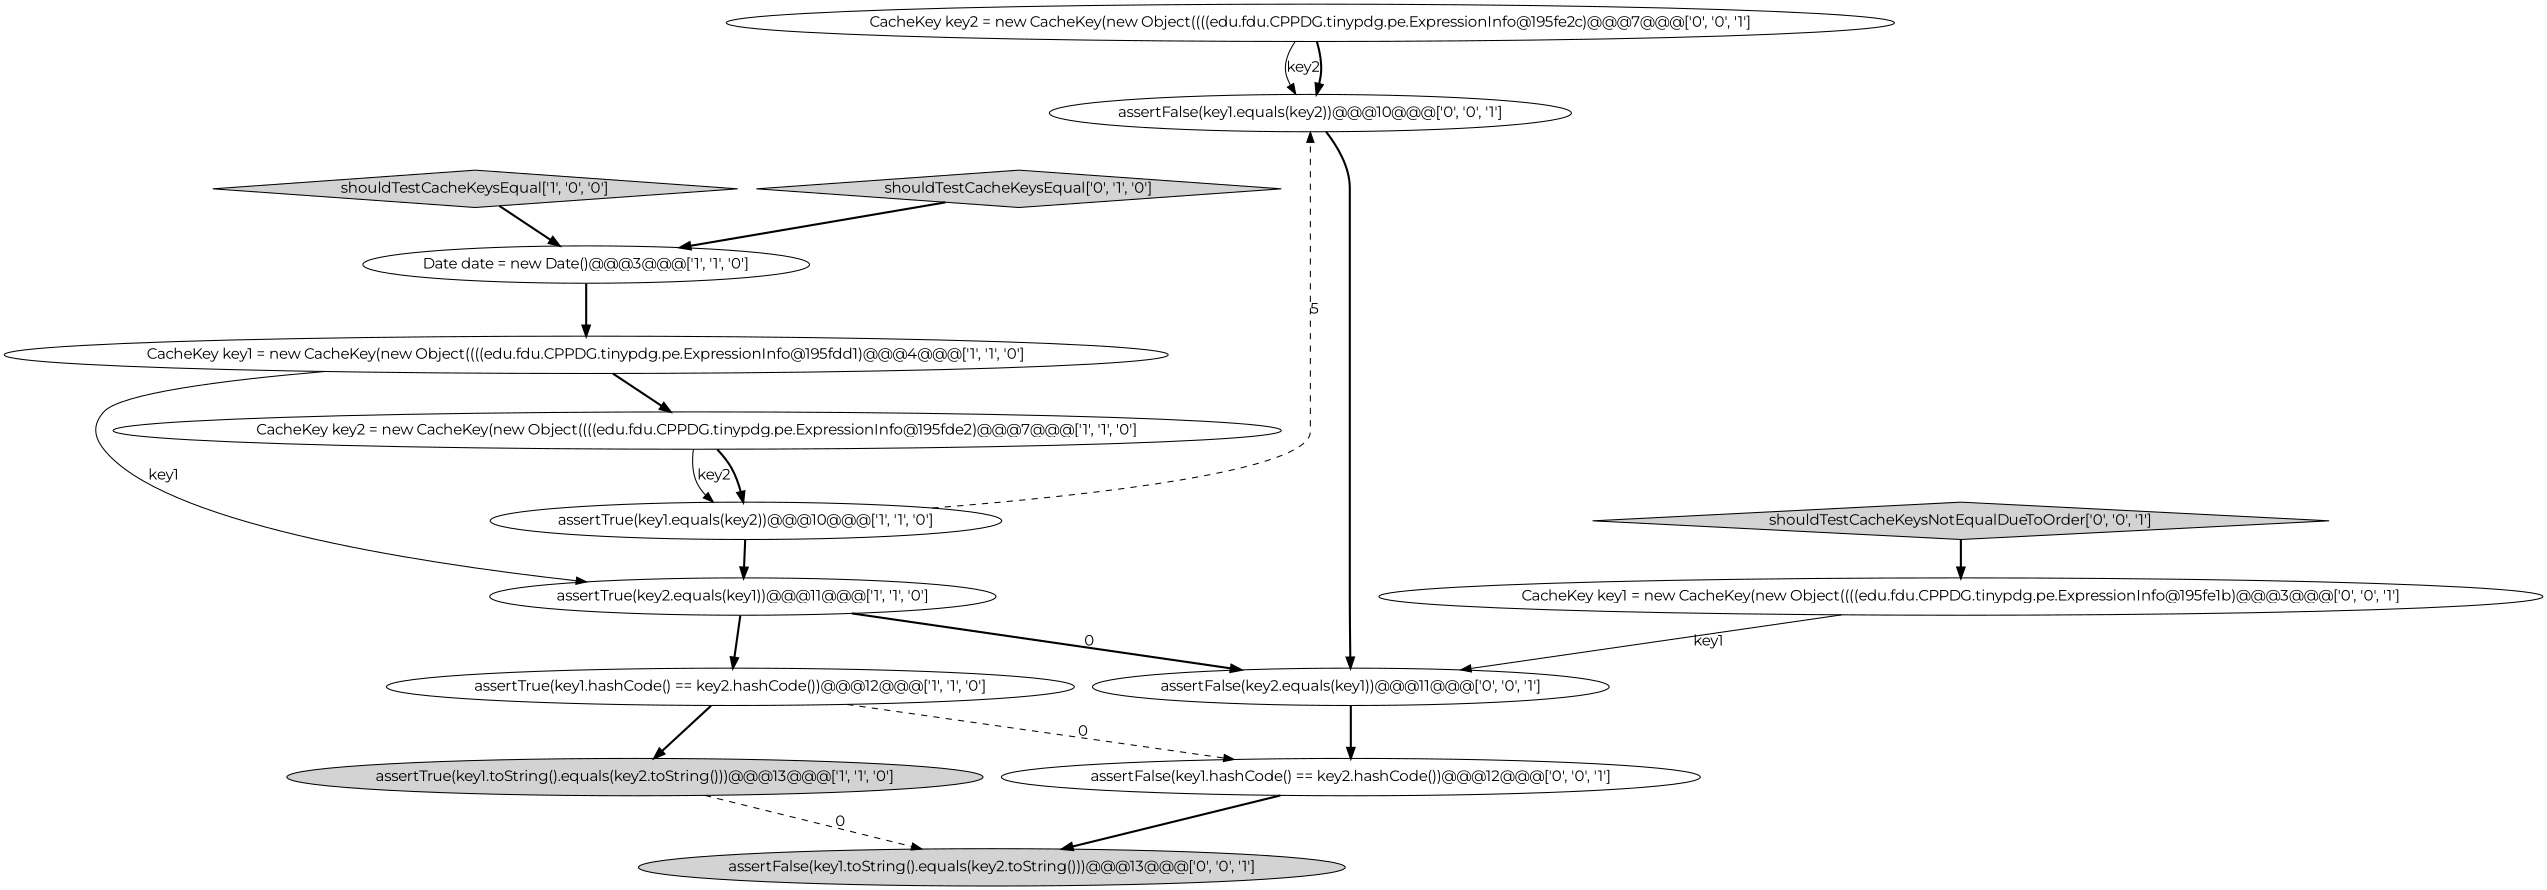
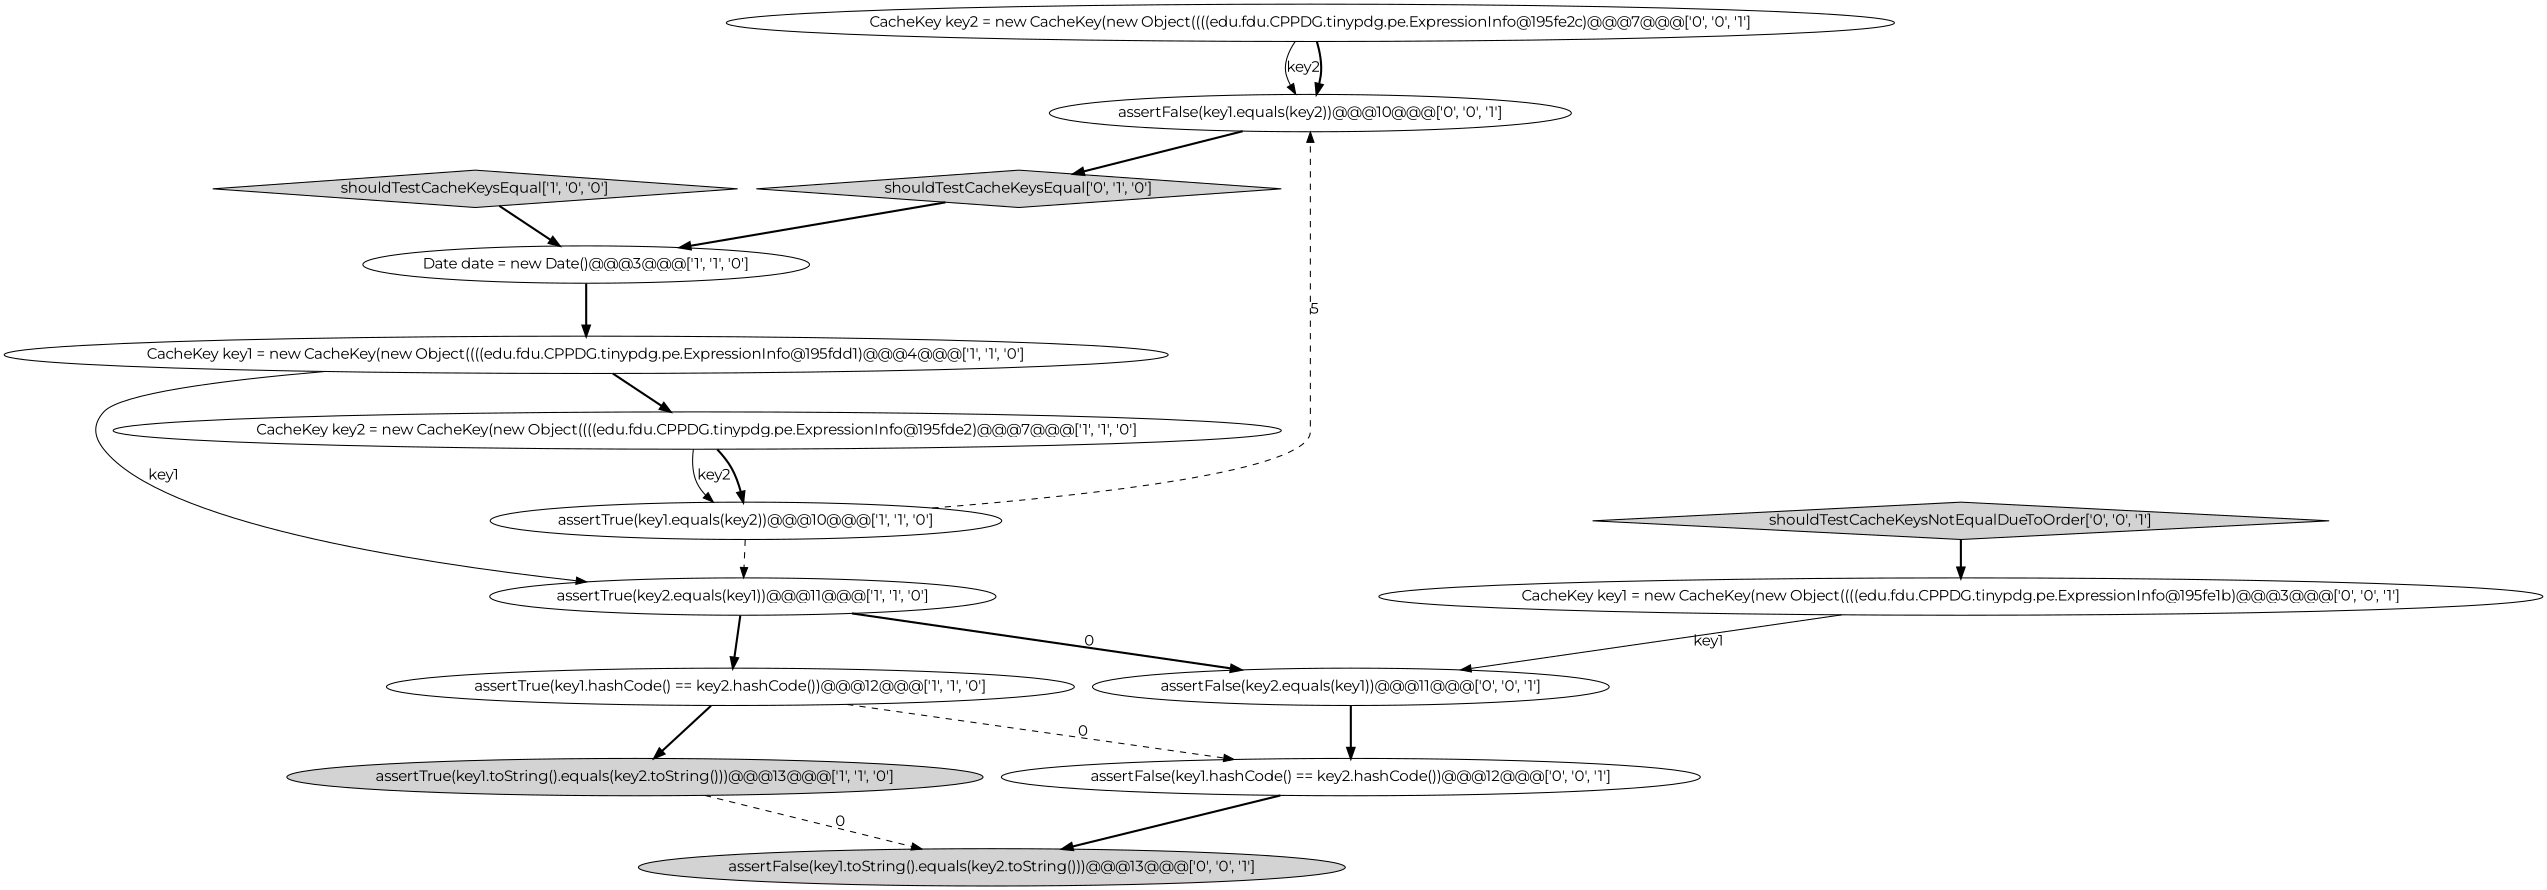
edge "assertFalse(key1.equals(key2))@@@10@@@['0', '0', '1']" -> "assertFalse(key2.equals(key1))@@@11@@@['0', '0', '1']": now "assertFalse(key1.equals(key2))@@@10@@@['0', '0', '1']" -> "shouldTestCacheKeysEqual['0', '1', '0']"
edge "assertTrue(key1.equals(key2))@@@10@@@['1', '1', '0']" -> "assertTrue(key2.equals(key1))@@@11@@@['1', '1', '0']": style bold -> dashed
